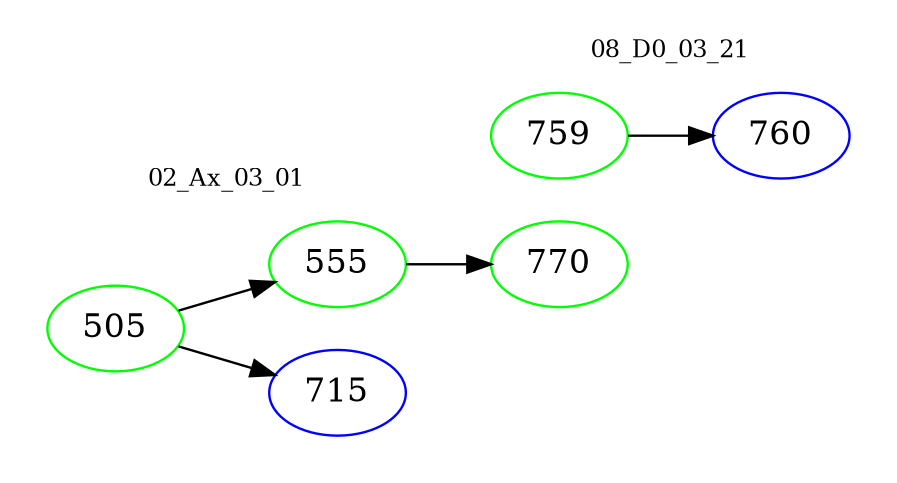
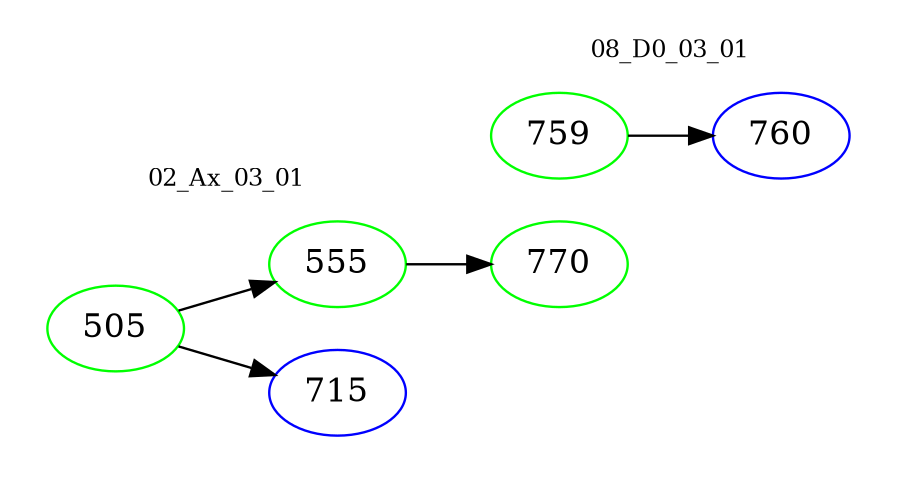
cluster "08_D0_03_21": label "08_D0_03_21" -> "08_D0_03_01"
